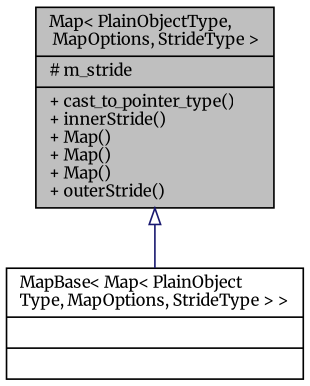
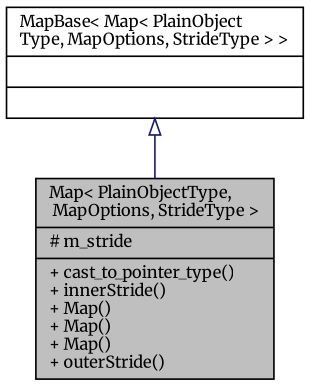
edge "MapBase< Map< PlainObject" -> "Map< PlainObjectType,": reversed
